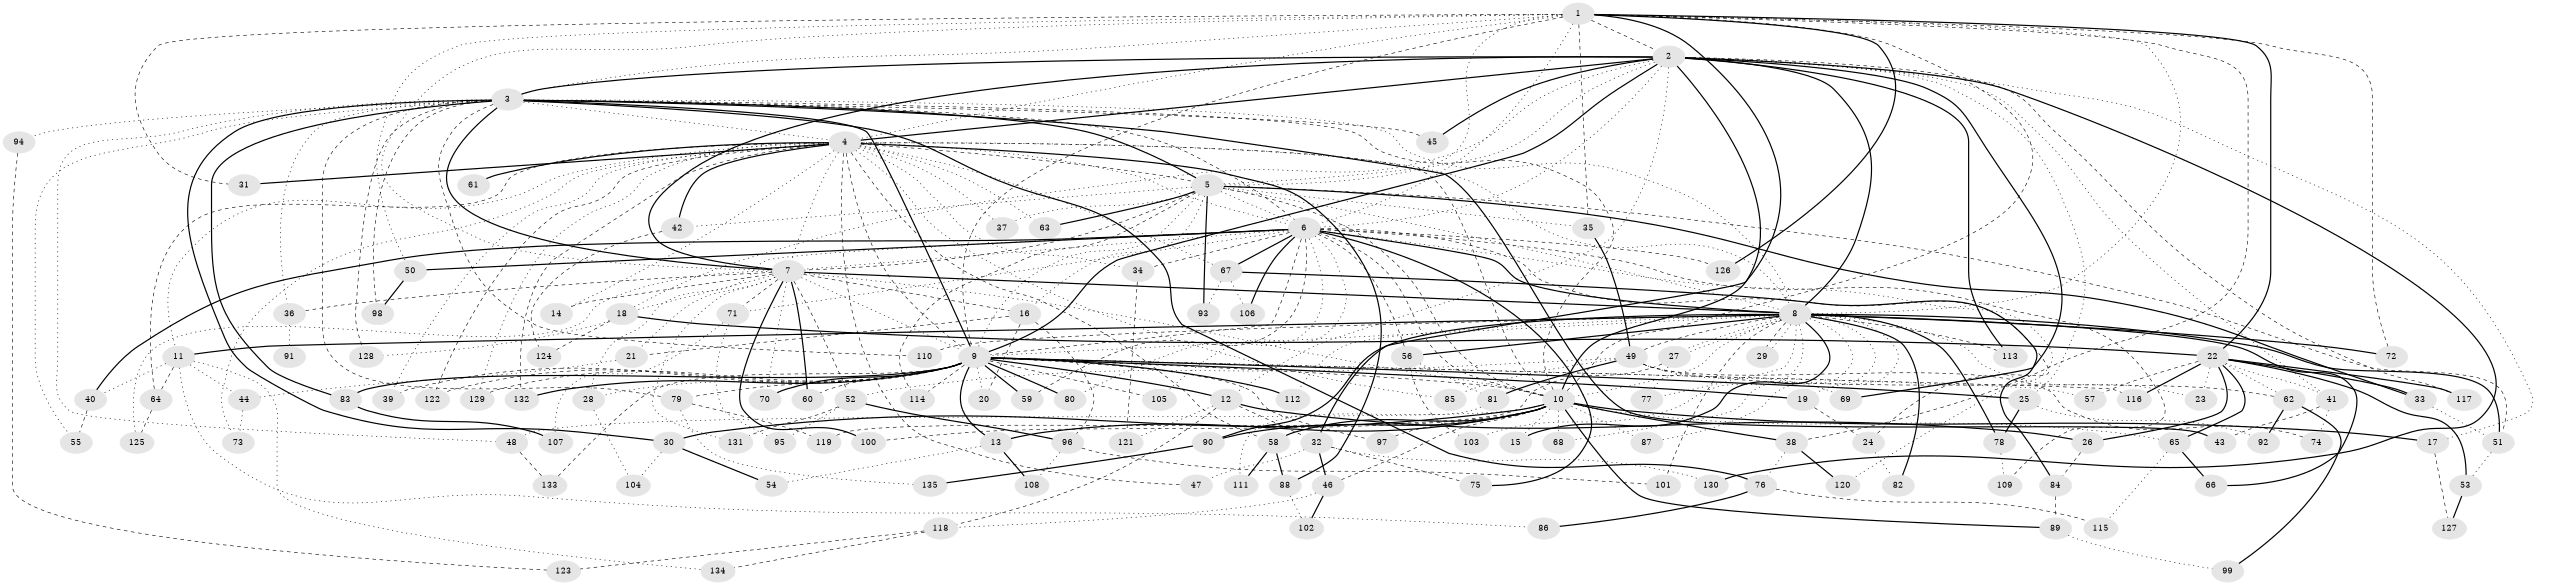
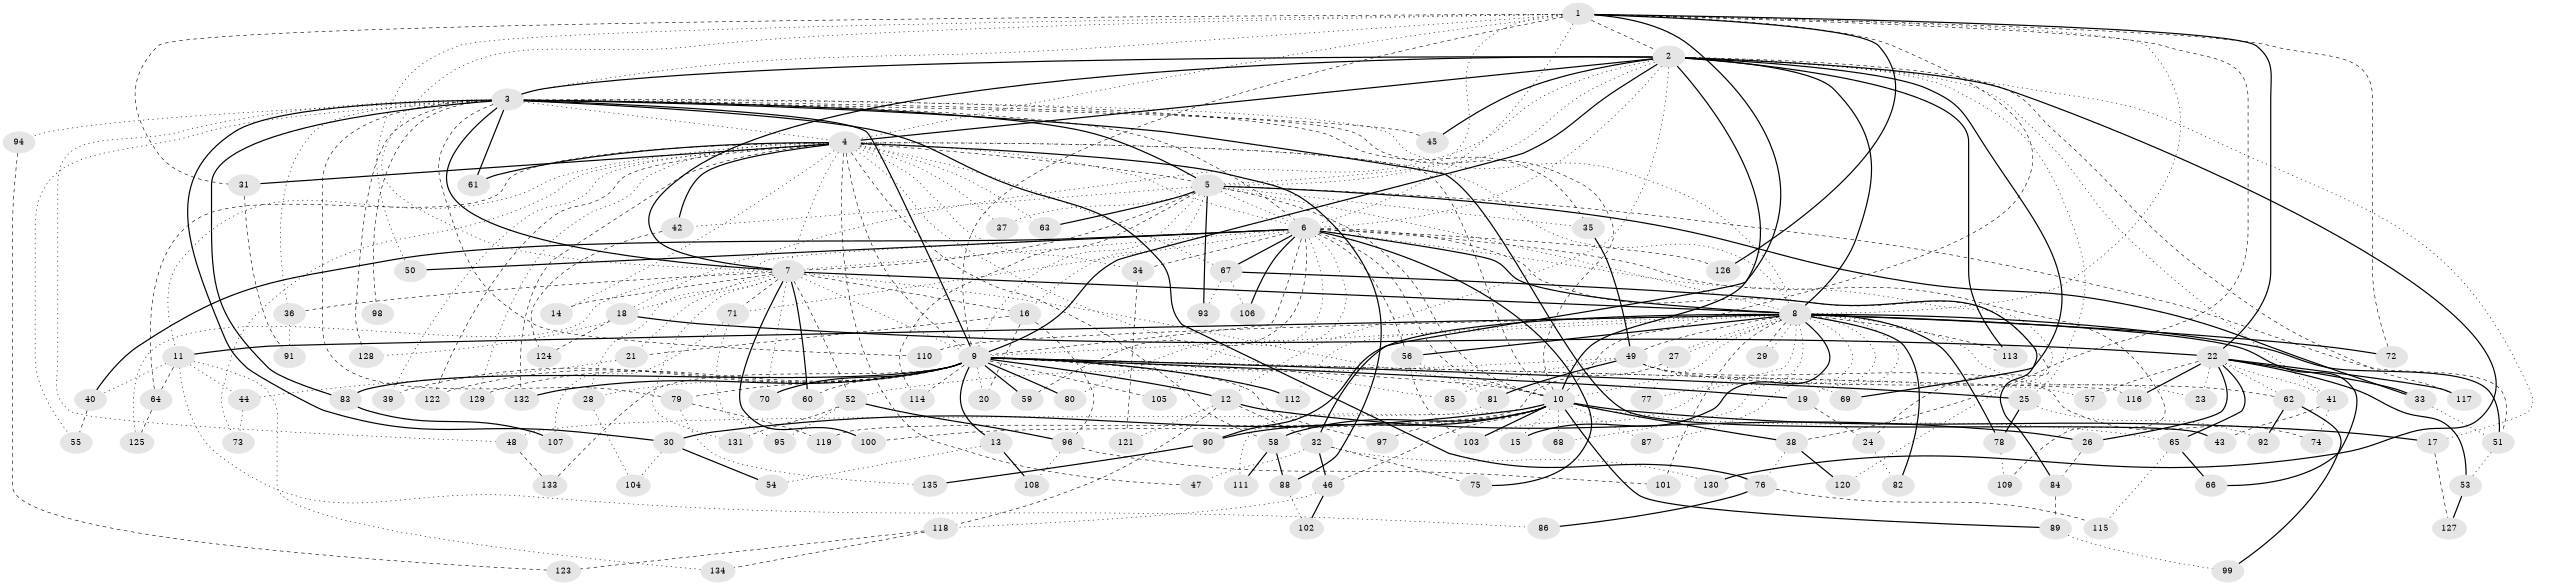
edge "1" -- "35": now "3" -- "35"
edge "3" -- "61": added
edge "31" -- "91": added
edge "50" -- "98": removed
edge "10" -- "13": now "10" -- "103"
